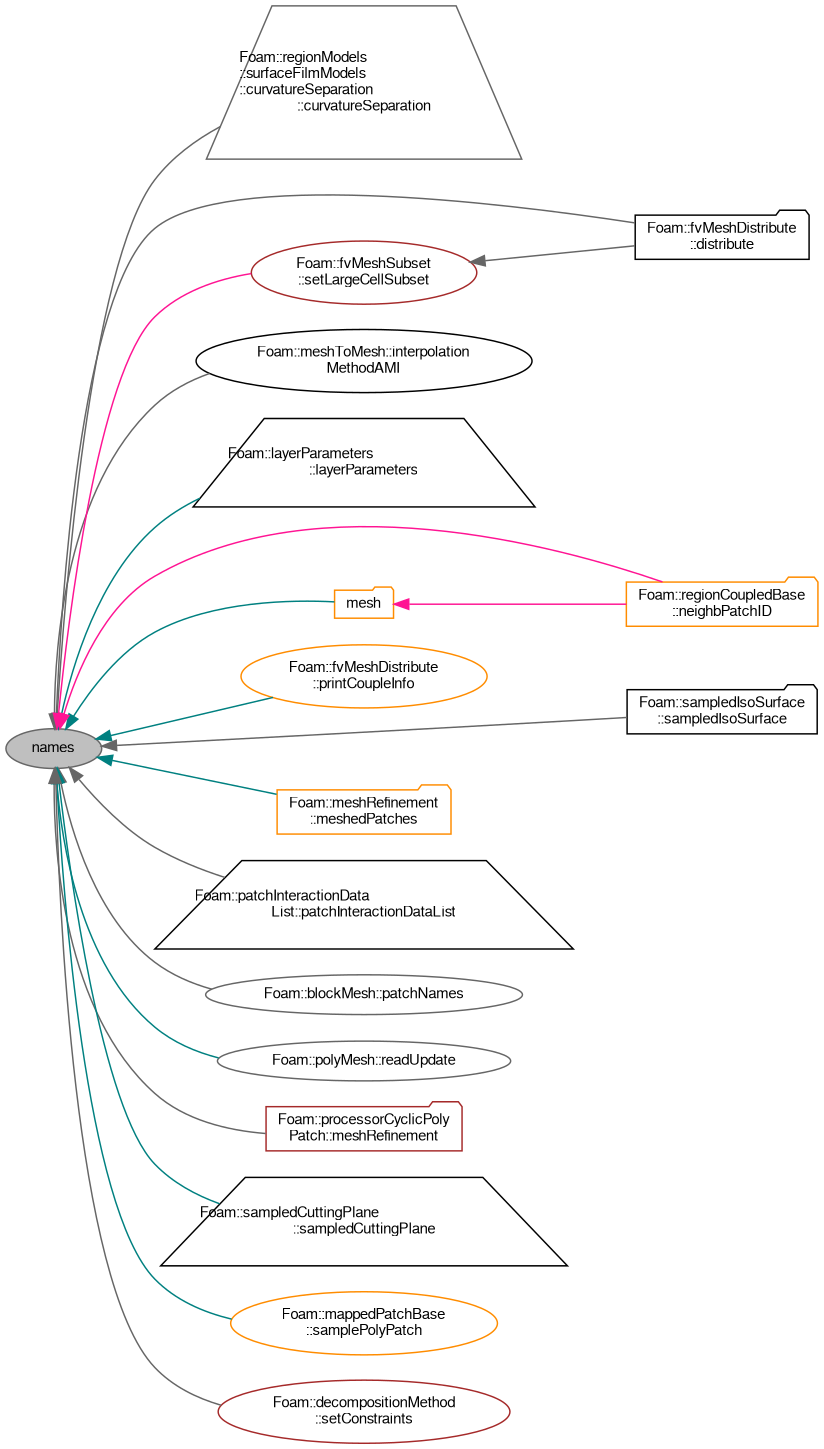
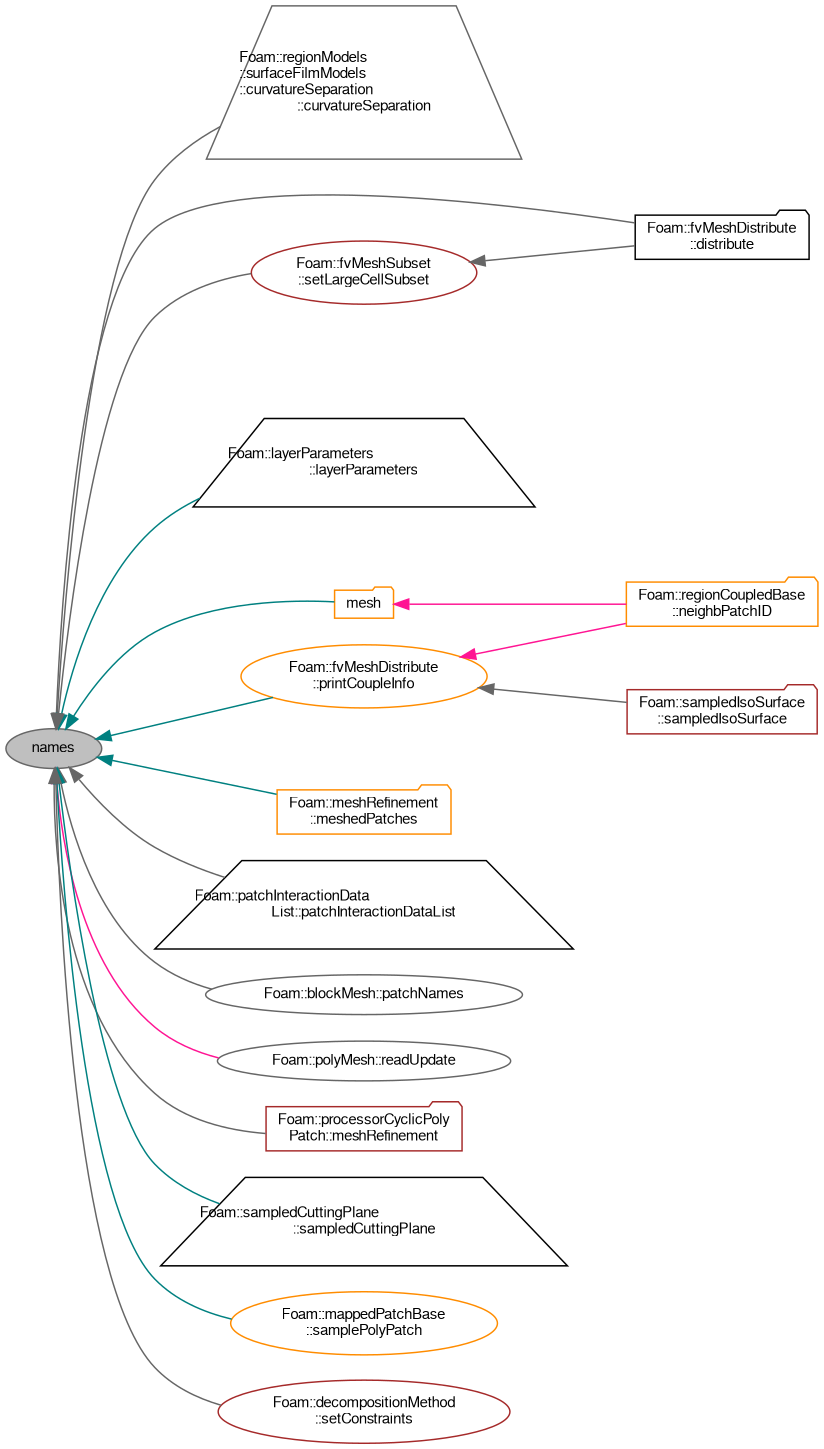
node "Foam::meshToMesh::interpolation MethodAMI": removed
edge "Foam::fvMeshSubset ::setLargeCellSubset" -> "names": color deeppink -> gray40
edge "Foam::regionCoupledBase ::neighbPatchID" -> "names": now "Foam::regionCoupledBase ::neighbPatchID" -> "Foam::fvMeshDistribute ::printCoupleInfo"
node "Foam::sampledIsoSurface ::sampledIsoSurface": color black -> brown
edge "Foam::sampledIsoSurface ::sampledIsoSurface" -> "names": now "Foam::sampledIsoSurface ::sampledIsoSurface" -> "Foam::fvMeshDistribute ::printCoupleInfo"
edge "Foam::polyMesh::readUpdate" -> "names": color teal -> deeppink
